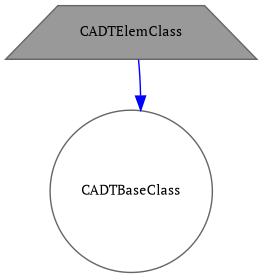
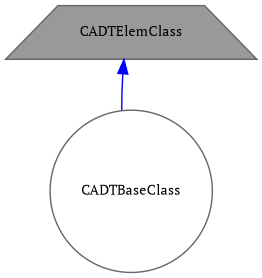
edge "CADTElemClass" -> "CADTBaseClass": reversed
